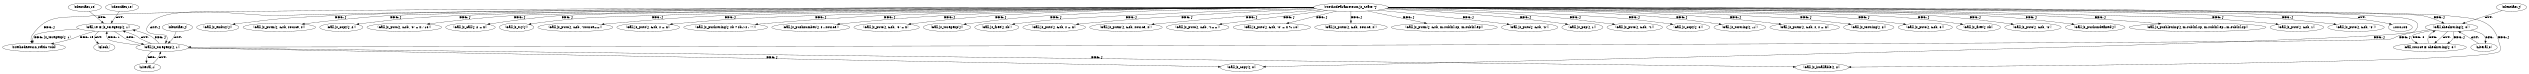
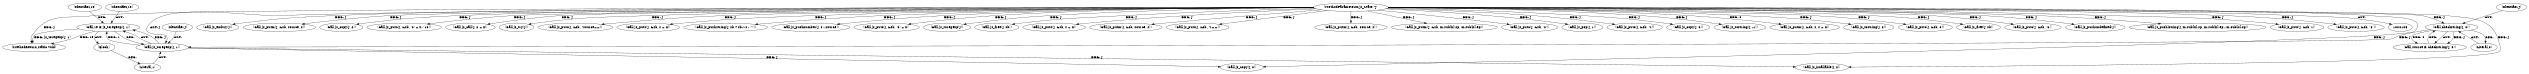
edge "(MethodParameterIn,js_State *J)" -> "(Call,js_putm(J, &sb, s, s + n))": label "DDG: J" -> "DDG: 0"
node "(Call,js_putc(J, &sb, '0' + x % 10))": removed
edge "(Call,js_toregexp(J, 1))" -> "(Literal,1)": now "(Block,)" -> "(Literal,1)"
